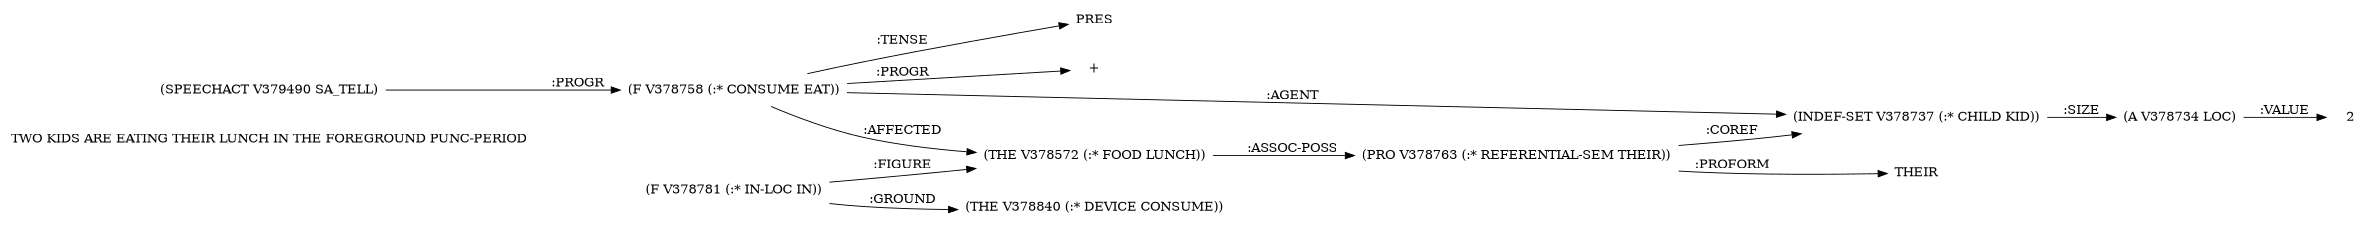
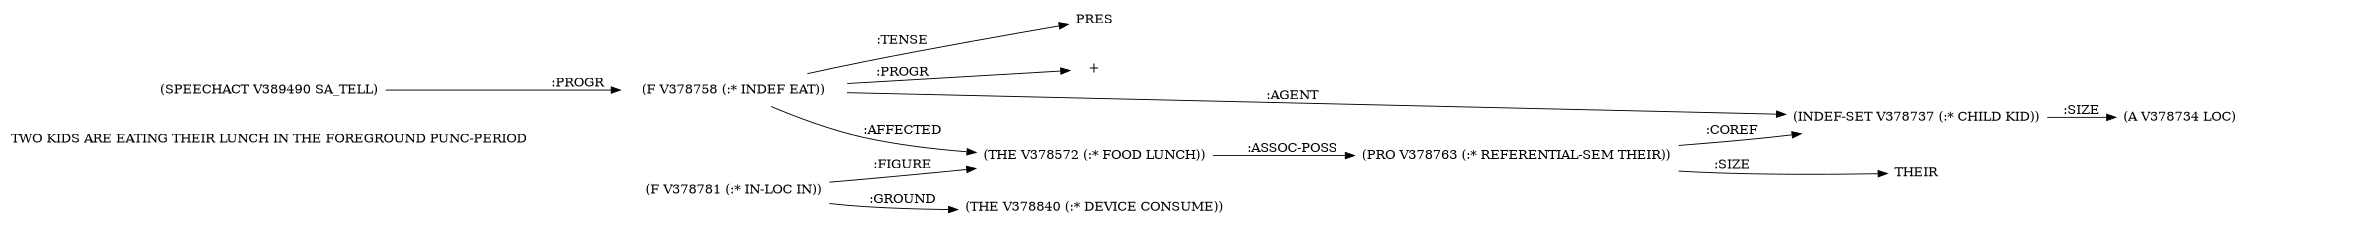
node "(SPEECHACT V379490 SA_TELL)": label "(SPEECHACT V379490 SA_TELL)" -> "(SPEECHACT V389490 SA_TELL)"
node "(F V378758 (:* CONSUME EAT))": label "(F V378758 (:* CONSUME EAT))" -> "(F V378758 (:* INDEF EAT))"
node "2": removed
edge "(PRO V378763 (:* REFERENTIAL-SEM THEIR))" -> "THEIR": label ":PROFORM" -> ":SIZE"
